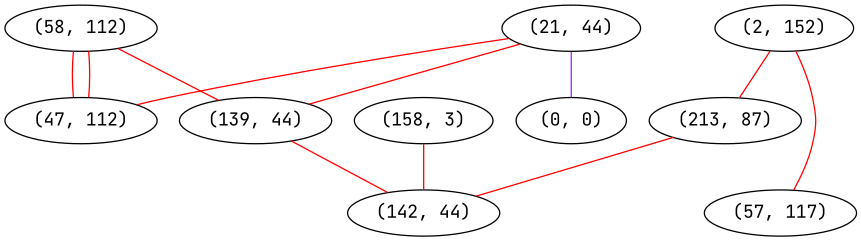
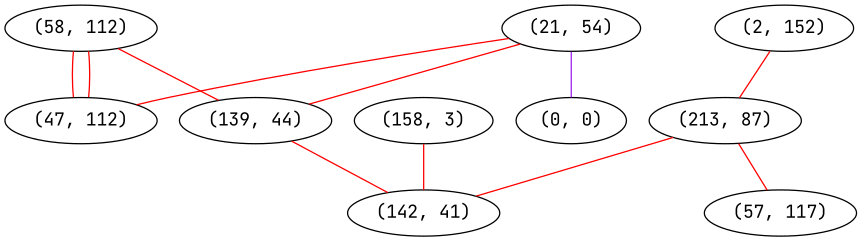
node "(21, 44)": label "(21, 44)" -> "(21, 54)"
edge "(2, 152)" -- "(57, 117)": now "(213, 87)" -- "(57, 117)"
node "(142, 44)": label "(142, 44)" -> "(142, 41)"
